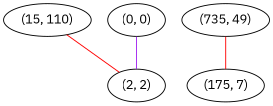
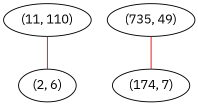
node "(15, 110)": label "(15, 110)" -> "(11, 110)"
node "(0, 0)": removed
node "(2, 2)": label "(2, 2)" -> "(2, 6)"
node "(175, 7)": label "(175, 7)" -> "(174, 7)"
